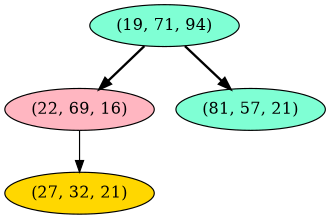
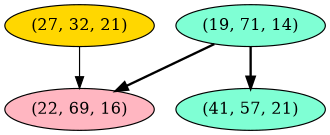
node "(19, 71, 94)": label "(19, 71, 94)" -> "(19, 71, 14)"
node "(81, 57, 21)": label "(81, 57, 21)" -> "(41, 57, 21)"
edge "(22, 69, 16)" -> "(27, 32, 21)": reversed
